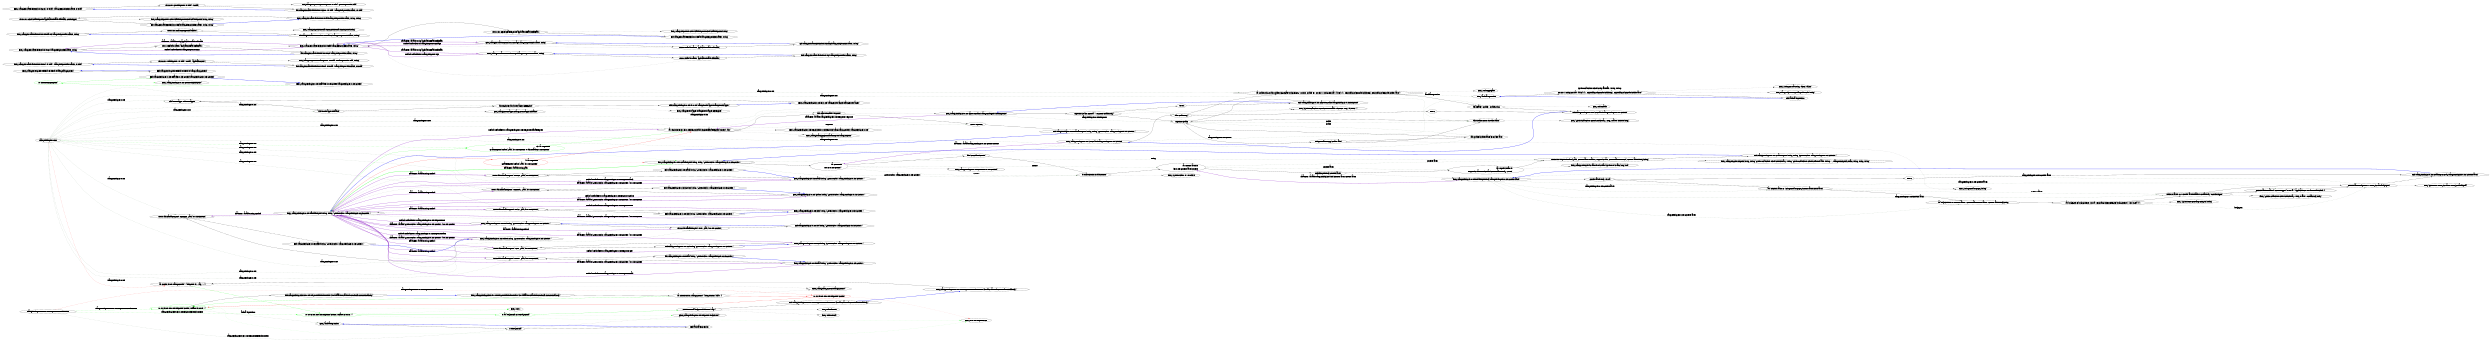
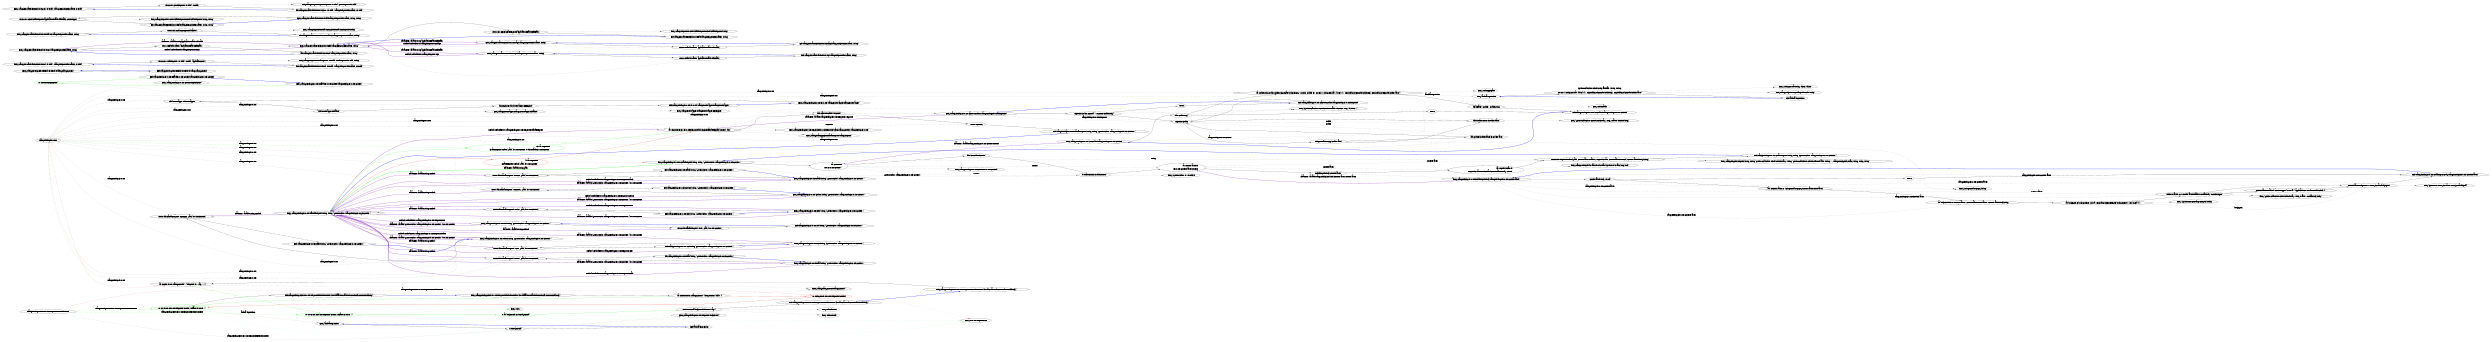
node "10: sut = new BrowserResponse(context)": label "10: sut = new BrowserResponse(context)" -> "10: string = new BrowserResponse(context)"
